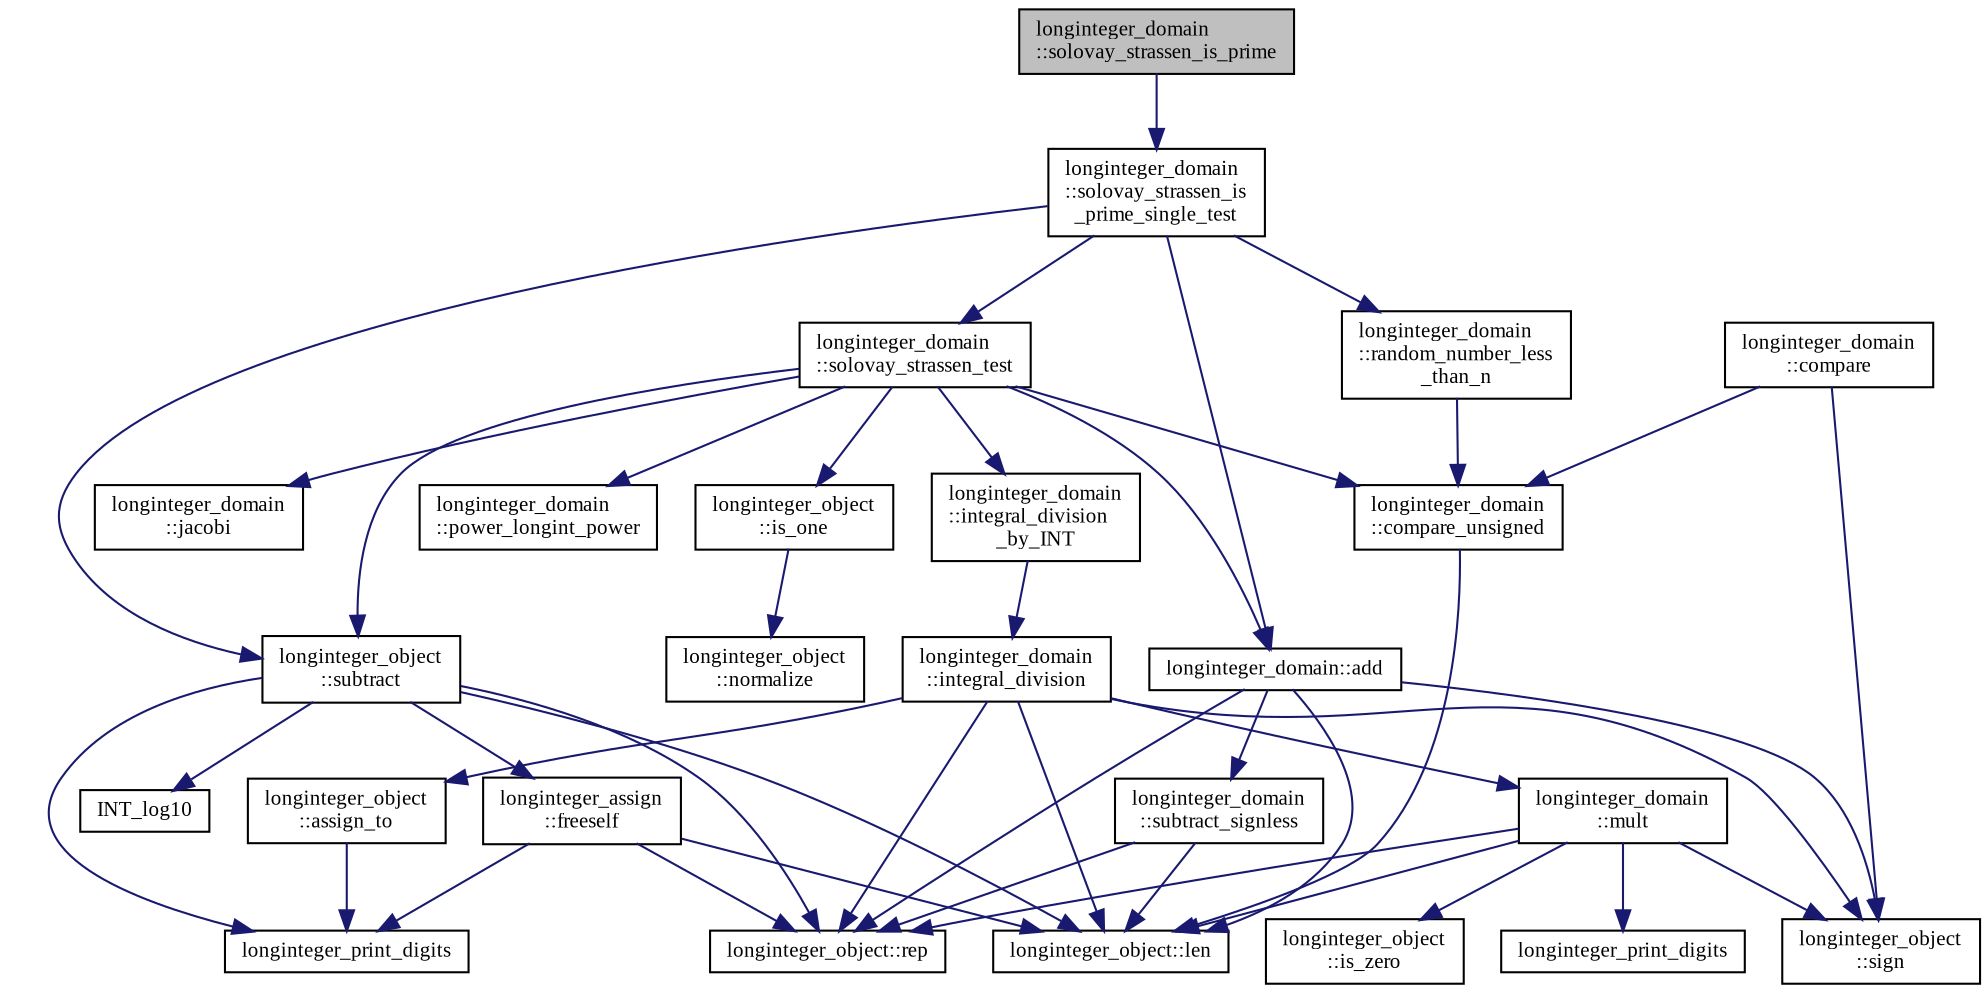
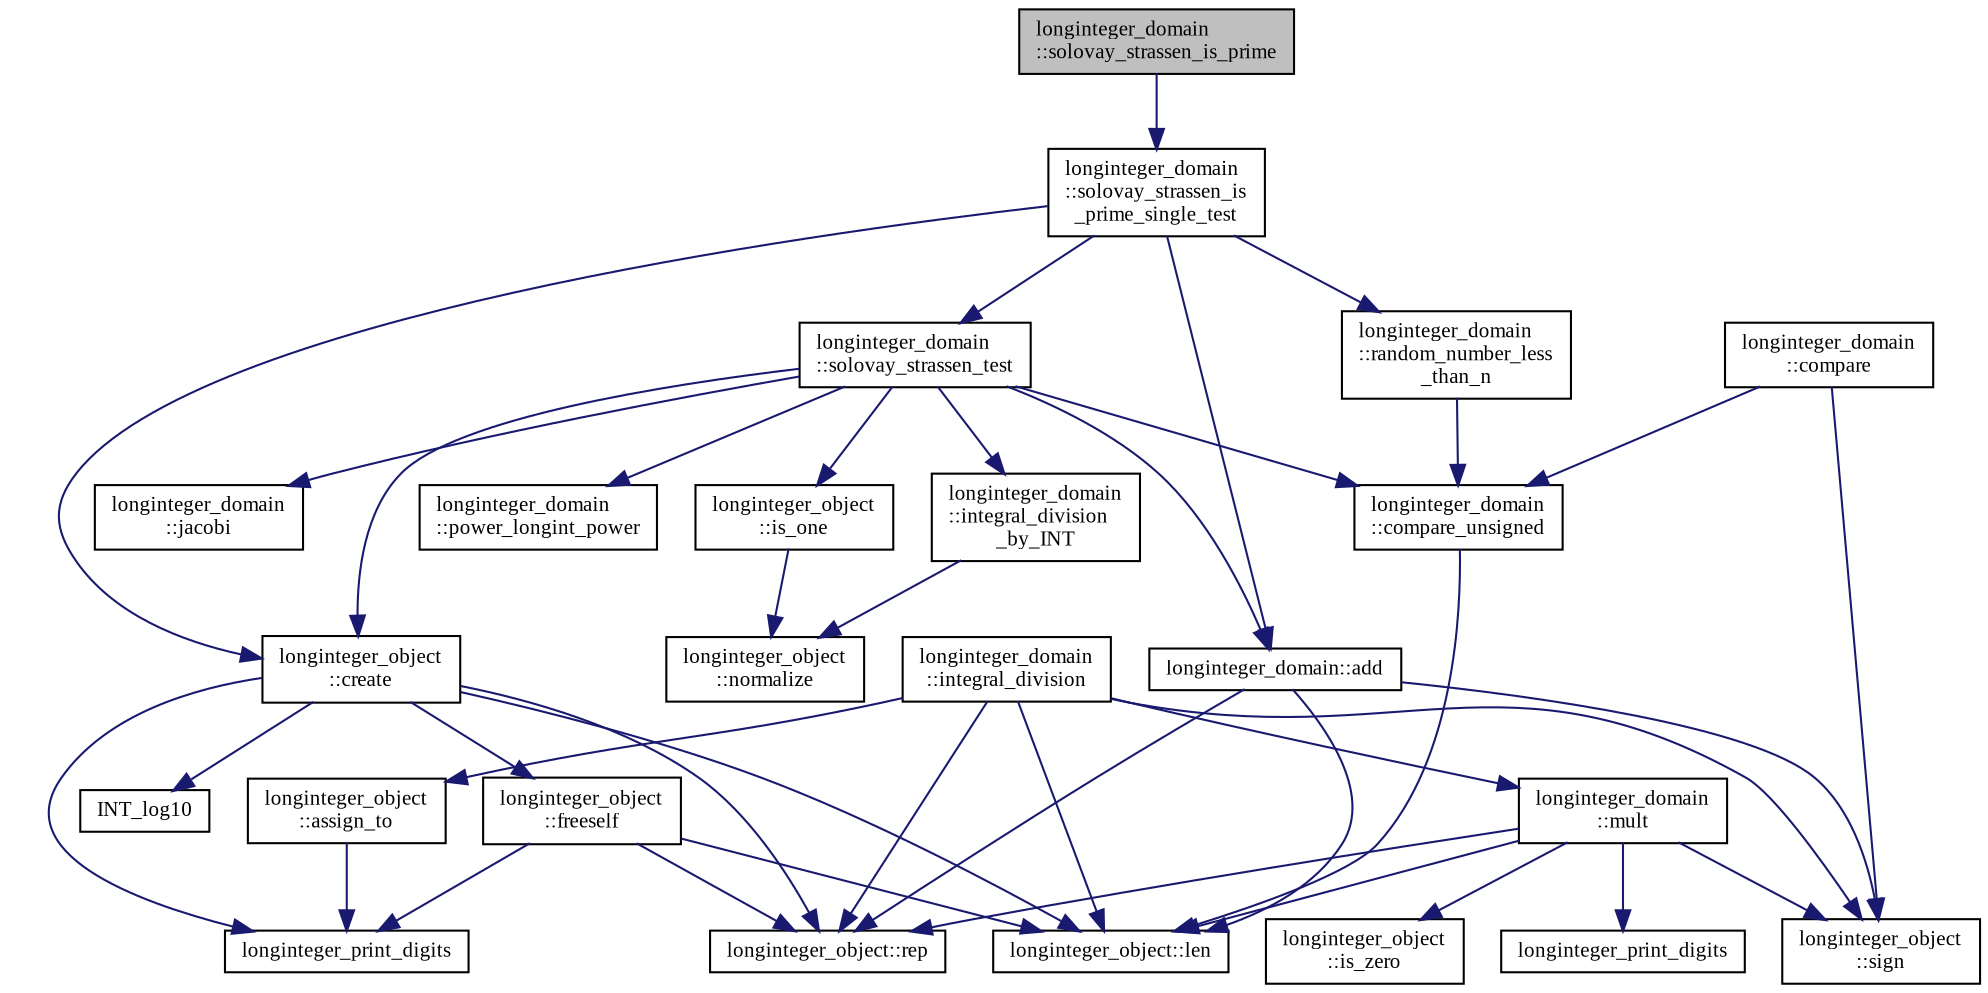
edge "longinteger_domain ::integral_division _by_INT" -> "longinteger_domain ::integral_division": now "longinteger_domain ::integral_division _by_INT" -> "longinteger_object ::normalize"
node "longinteger_object ::subtract": label "longinteger_object ::subtract" -> "longinteger_object ::create"
node "longinteger_assign ::freeself": label "longinteger_assign ::freeself" -> "longinteger_object ::freeself"
node "longinteger_domain ::subtract_signless": removed
